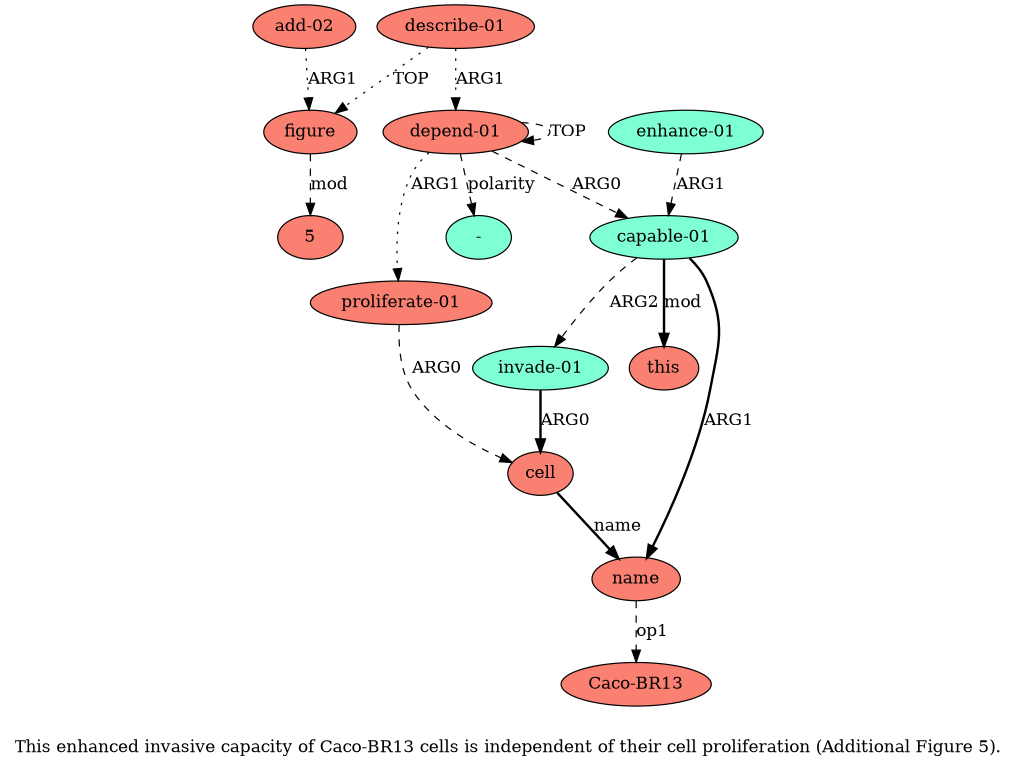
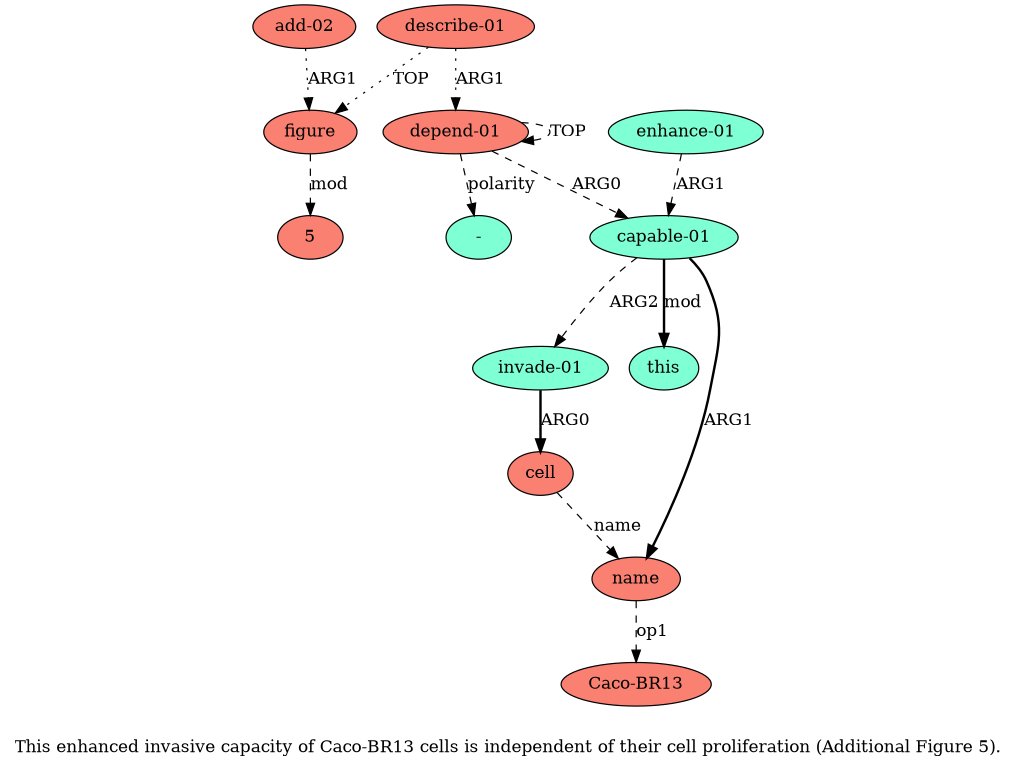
node "proliferate-01": removed
node "this": fillcolor salmon -> aquamarine
edge "cell" -> "name": style bold -> dashed
